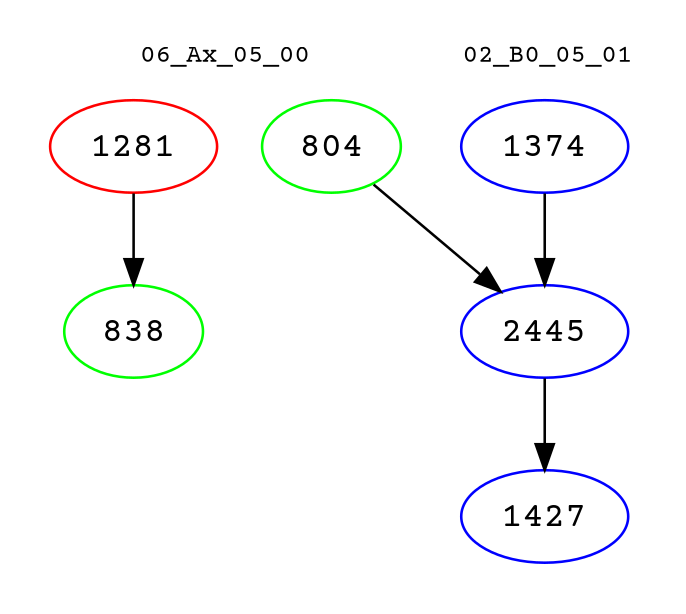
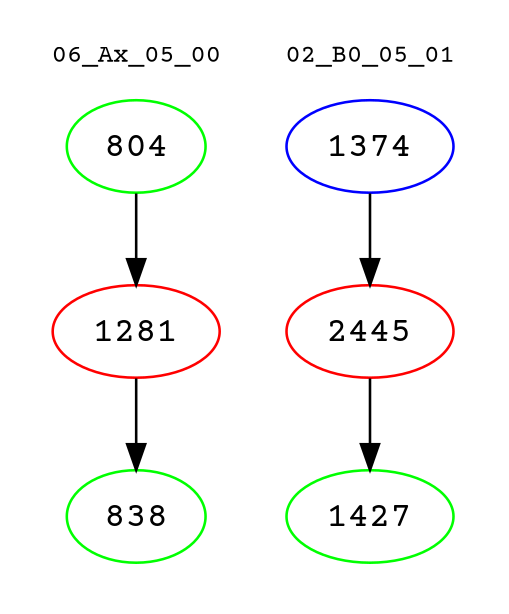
edge "804" -> "2445": now "804" -> "1281"
node "2445": color blue -> red
node "1427": color blue -> green
